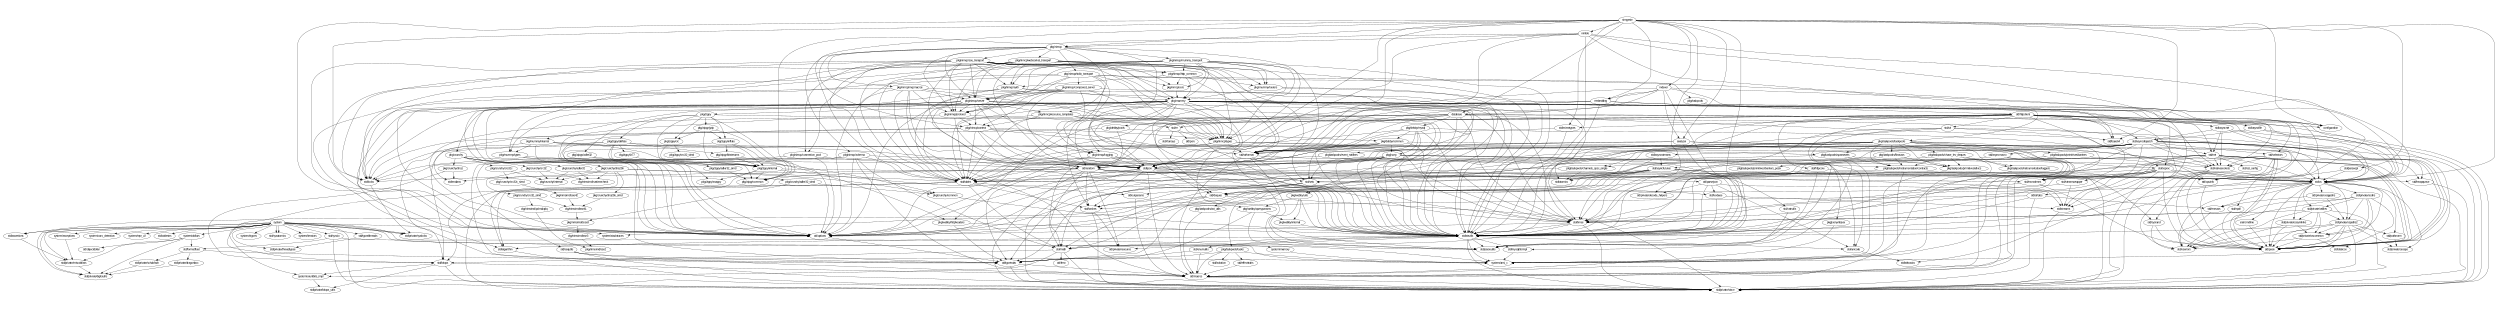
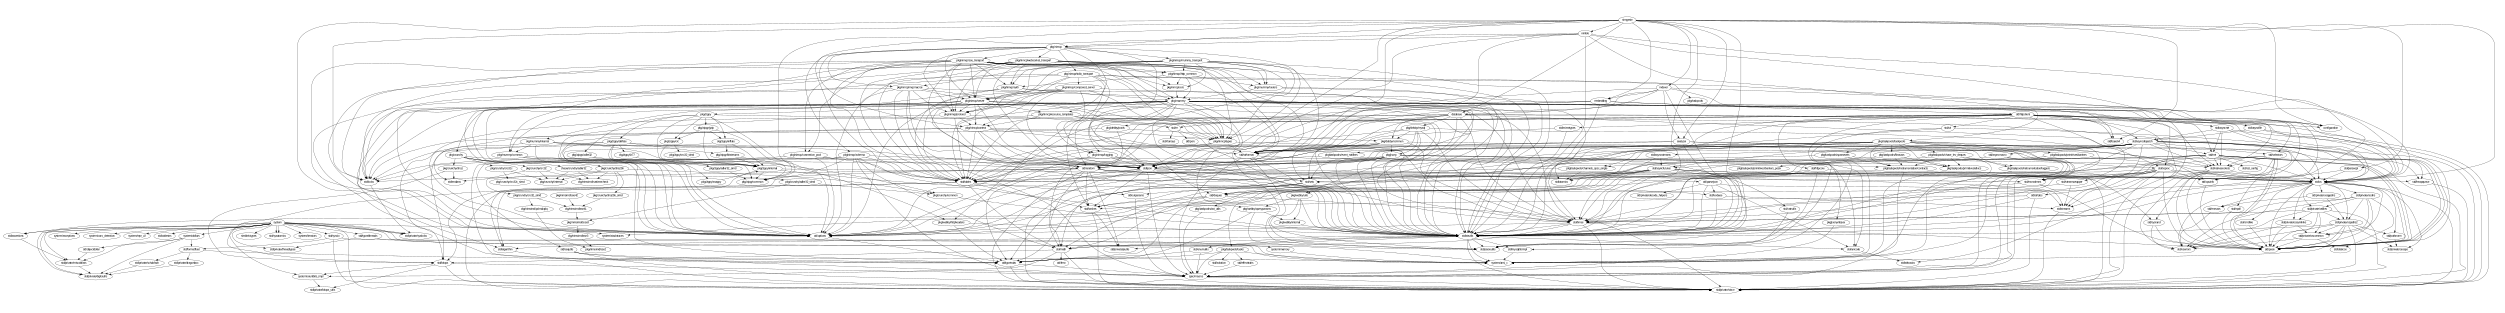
edge "nimgenie" -> "std/mimetypes": removed
edge "pkg/nimcp/mummy_transport" -> "pkg/mummy": now "pkg/nimcp/mummy_transport" -> "pkg/nimcp/mcpmacros"
edge "database" -> "std/deques": now "database" -> "pkg/debby/common"
edge "std/uri" -> "std/base64": removed
edge "pkg/nimcp/server" -> "pkg/nimcp/logging": removed
edge "std/uri" -> "std/private/decode_helpers": removed
edge "pkg/nimcp/types" -> "pkg/taskpools/sparsesets": now "pkg/nimcp/types" -> "std/json"
edge "std/asyncdispatch" -> "std/asyncfutures": added
node "pkg/mummy/types": label "pkg/mummy/types" -> "pkg/mummy/common"
edge "pkg/zippy/inflate" -> "pkg/zippy/common": now "pkg/nimcp/schema" -> "pkg/zippy/common"
node "pkg/crunchy/adler32": label "pkg/crunchy/adler32" -> "chase/crunchy/adler32"
edge "pkg/zippy/internal" -> "pkg/zippy/snappy": reversed
edge "pkg/crunchy/sha256" -> "std/tables": now "pkg/nimcp/connection_pool" -> "std/tables"
edge "pkg/crunchy/crc32c_simd" -> "pkg/nimsimd/sse42": removed
edge "std/strtabs" -> "std/envvars": removed
edge "pkg/nimcp/schema" -> "std/strutils": added
node "ansi/cmdline": label "ansi/cmdline" -> "std/cmdline"
node "system/ctypes": label "system/ctypes" -> "nimble/ctypes"
edge "std/times" -> "std/posix": added
edge "std/typedthreads" -> "system/ansi_c": added
edge "system/exceptions" -> "std/private/miscdollars": now "std/objectdollar" -> "std/private/miscdollars"
node "std/private/resource": label "std/private/resource" -> "std/private/jsutils"
node "std/macros": label "std/macros" -> "spsc/macros"
edge "std/os" -> "std/private/since": added
